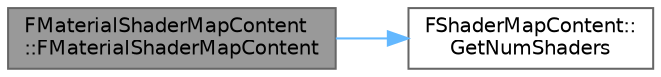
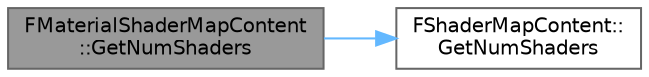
node "FMaterialShaderMapContent ::FMaterialShaderMapContent": label "FMaterialShaderMapContent ::FMaterialShaderMapContent" -> "FMaterialShaderMapContent ::GetNumShaders"
